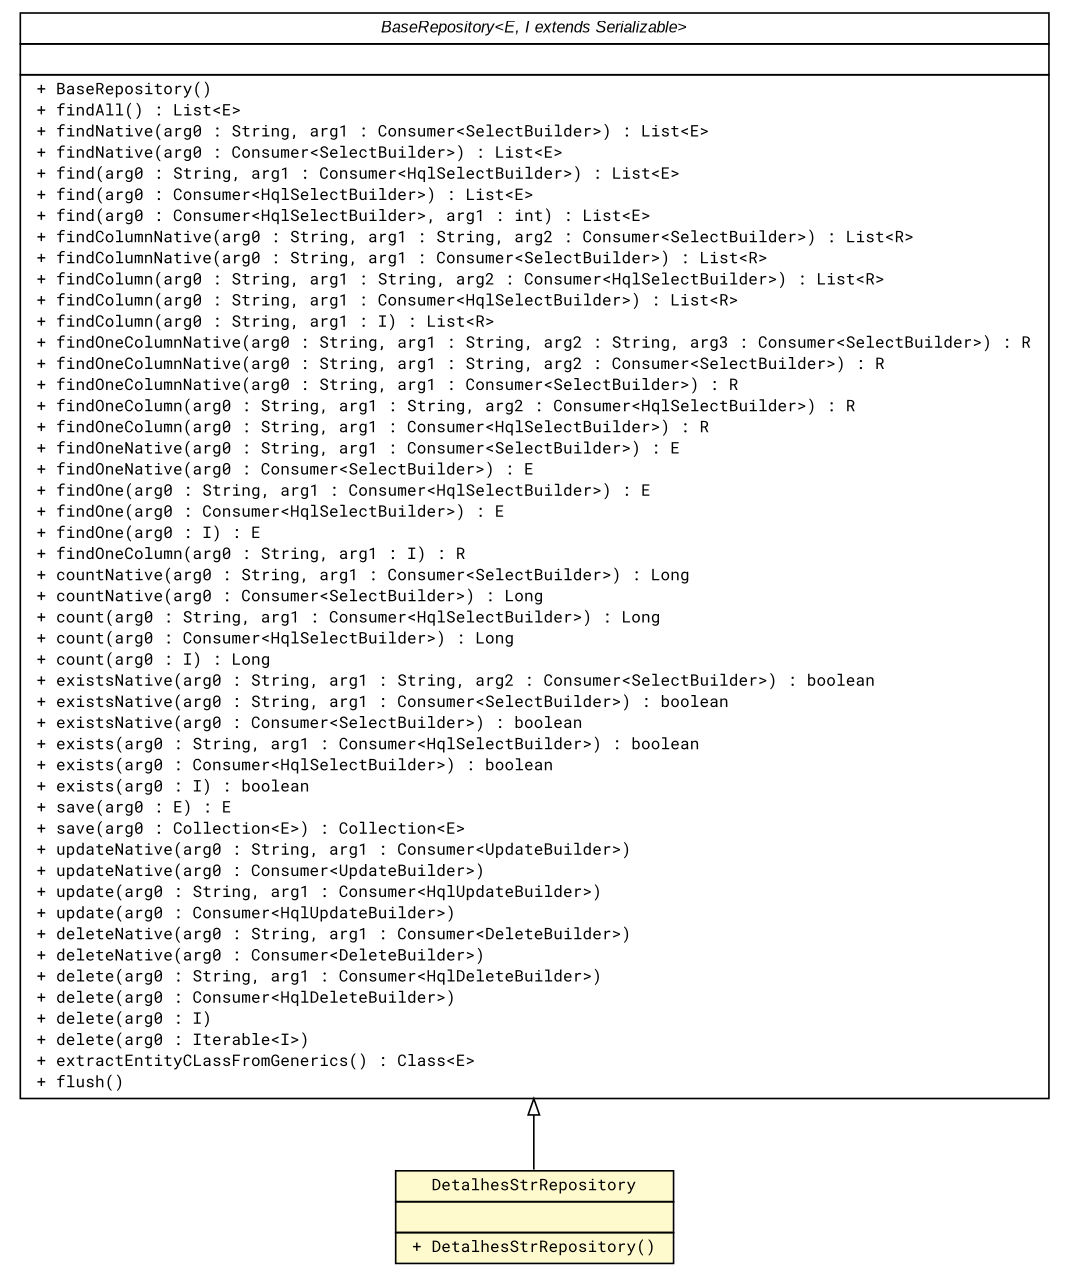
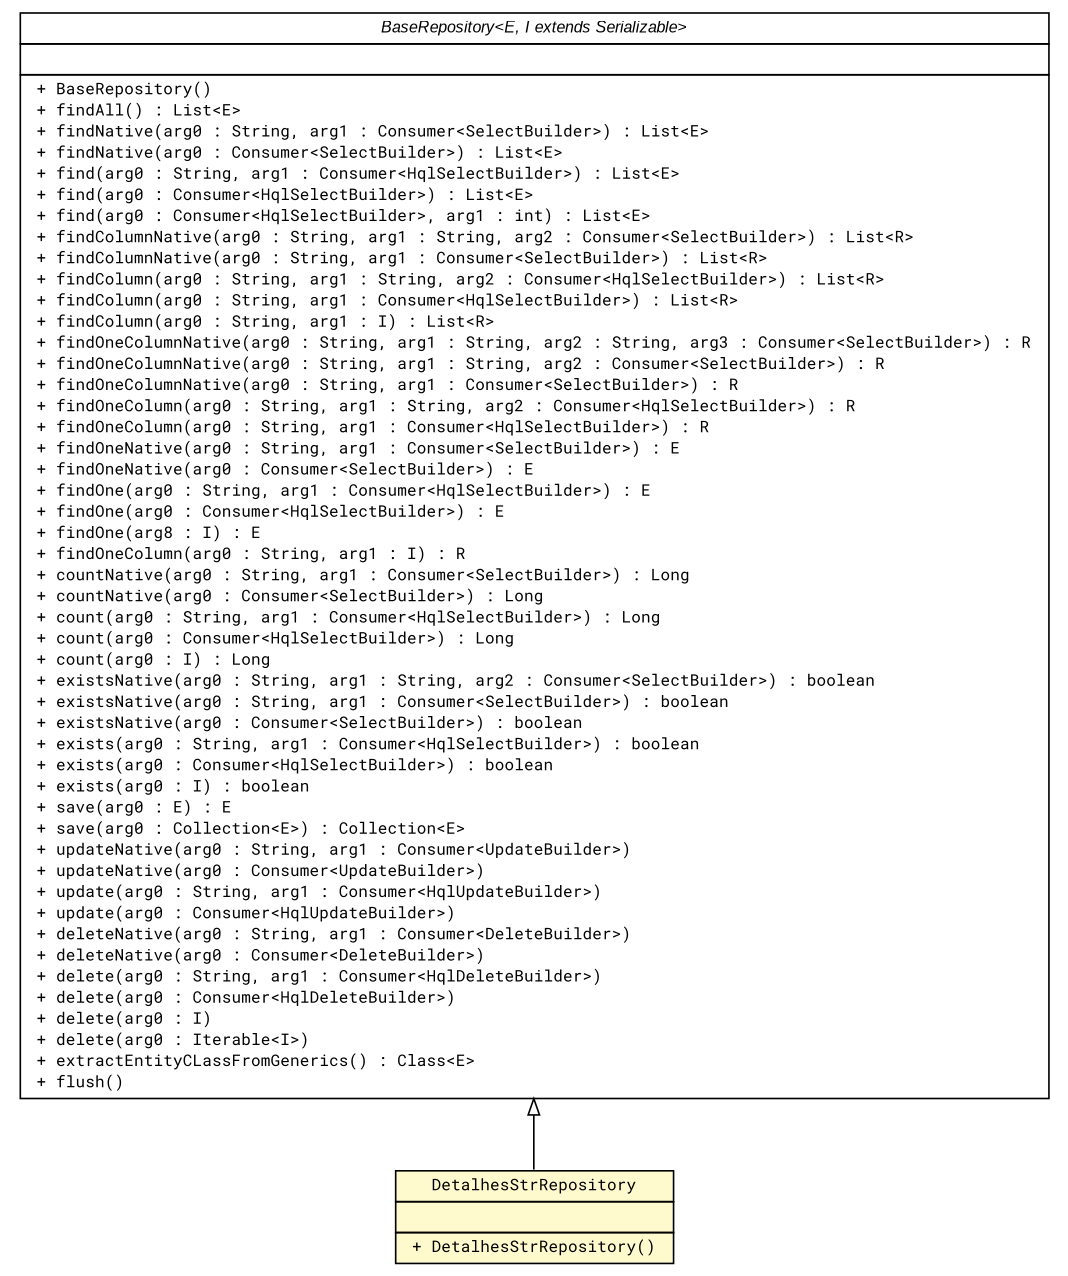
node "BaseRepository<E, I extends Serializable>": text "+ findOne(arg0 : I) : E" -> "+ findOne(arg8 : I) : E"
